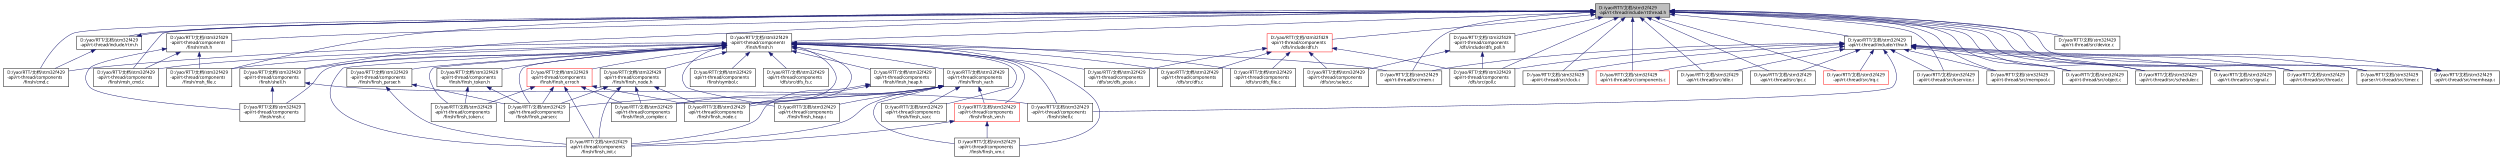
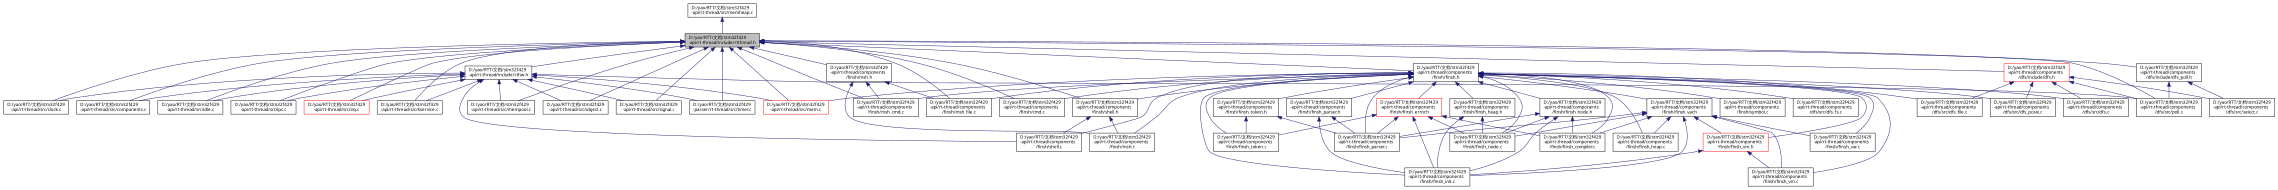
node "D:/yao/RTT/文档/stm32f429 -api/rt-thread/include/rtm.h": removed
node "D:/yao/RTT/文档/stm32f429 -api/rt-thread/src/device.c": removed
edge "D:/yao/RTT/文档/stm32f429 -api/rt-thread/src/memheap.c" -> "D:/yao/RTT/文档/stm32f429 -api/rt-thread/include/rthw.h": removed
node "D:/yao/RTT/文档/stm32f429 -api/rt-thread/src/mem.c": color black -> red
node "D:/yao/RTT/文档/stm32f429 -api/rt-thread/src/components.c": color red -> black
node "D:/yao/RTT/文档/stm32f429 -api/rt-thread/src/scheduler.c": removed
node "D:/yao/RTT/文档/stm32f429 -api/rt-thread/src/thread.c": removed
